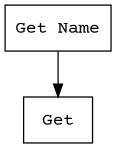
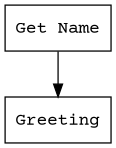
node "Get": label "Get" -> "Greeting"
